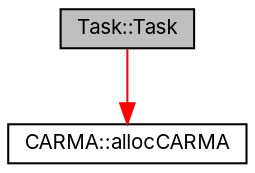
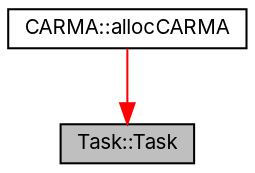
edge "Task::Task" -> "CARMA::allocCARMA": reversed
